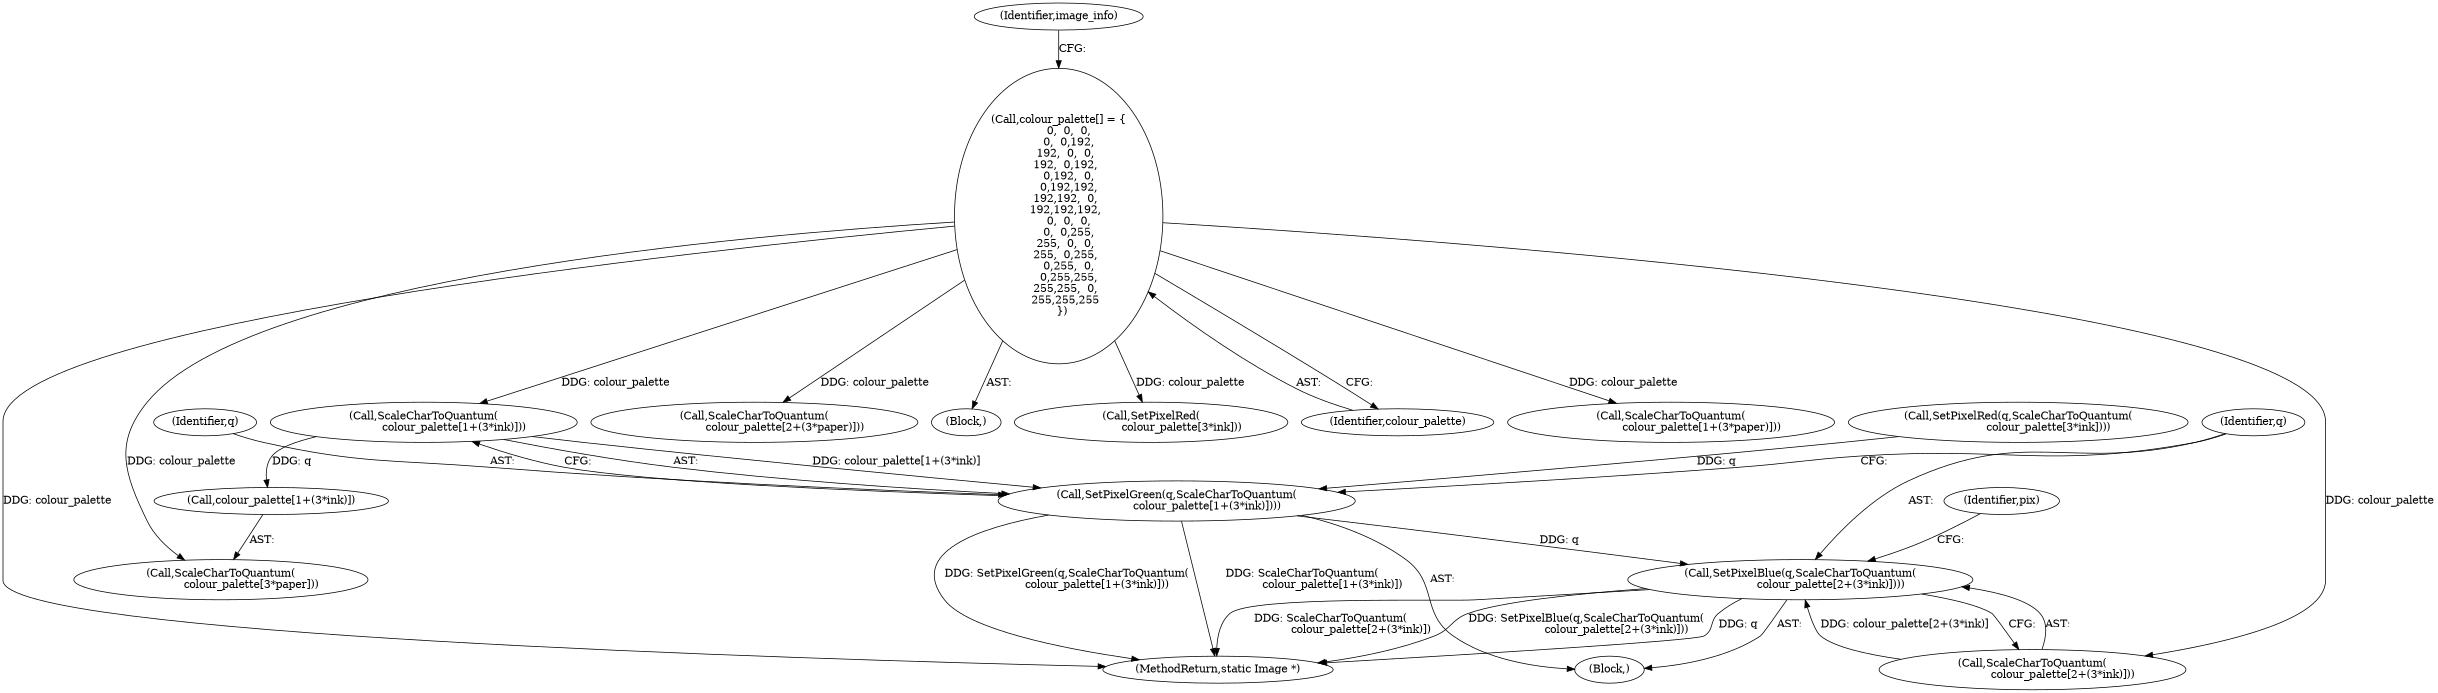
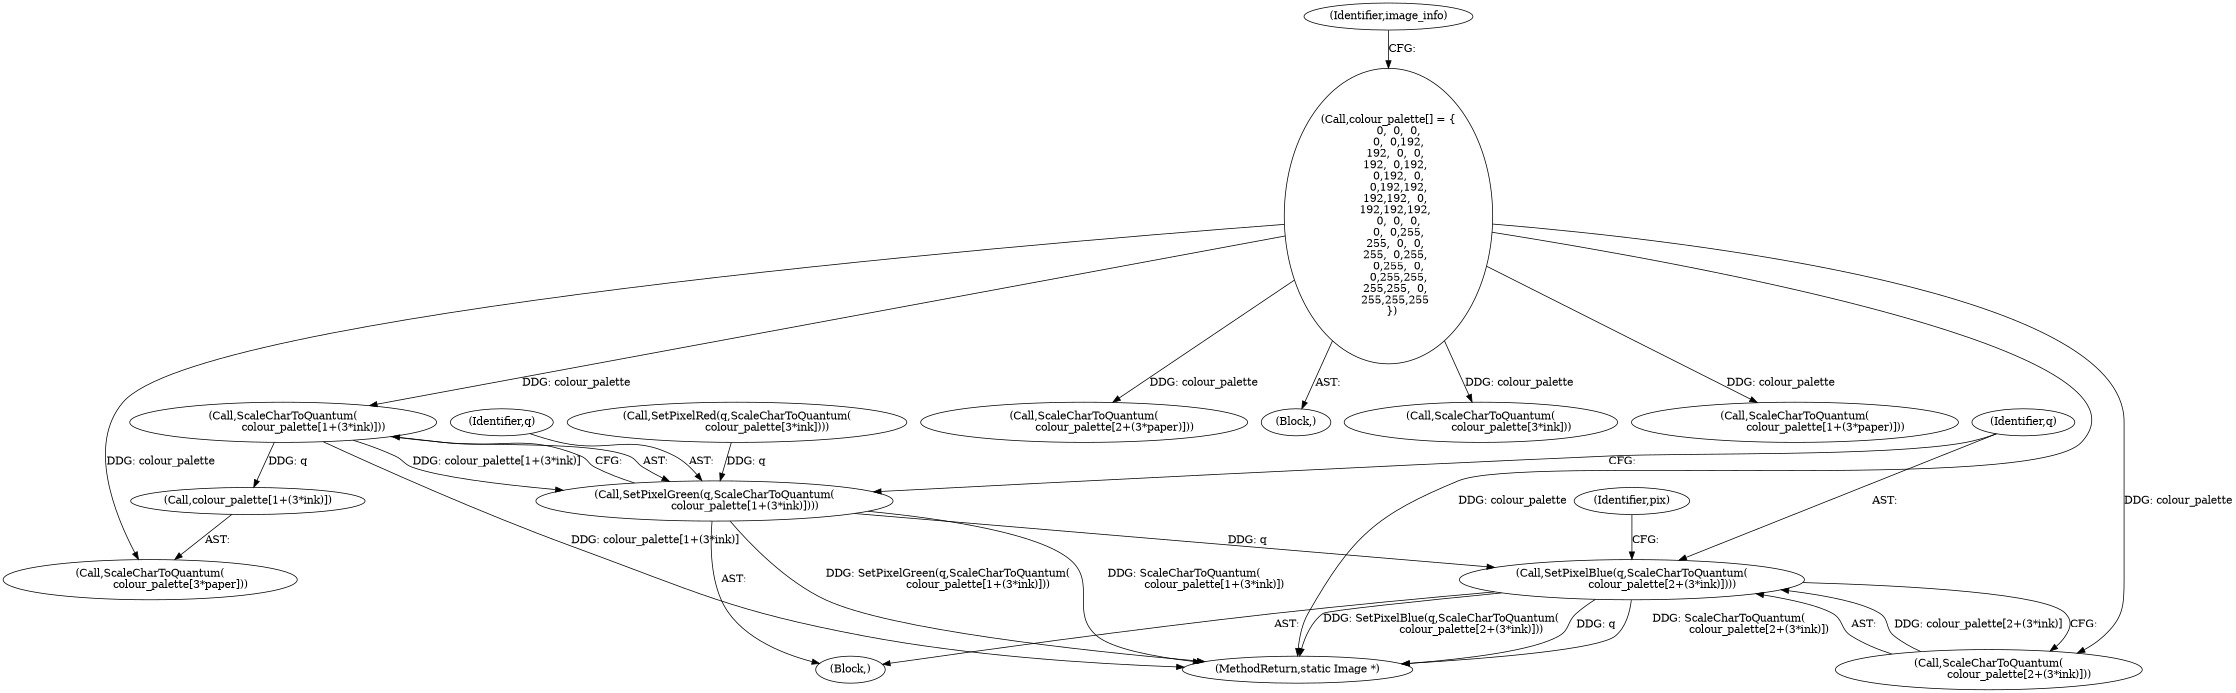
node "(Call,SetPixelRed( colour_palette[3*ink]))": label "(Call,SetPixelRed( colour_palette[3*ink]))" -> "(Call,ScaleCharToQuantum( colour_palette[3*ink]))"
node "(Identifier,colour_palette)": removed
edge "(Call,ScaleCharToQuantum( colour_palette[1+(3*ink)]))" -> "(MethodReturn,static Image *)": added, label "DDG: colour_palette[1+(3*ink)]"
